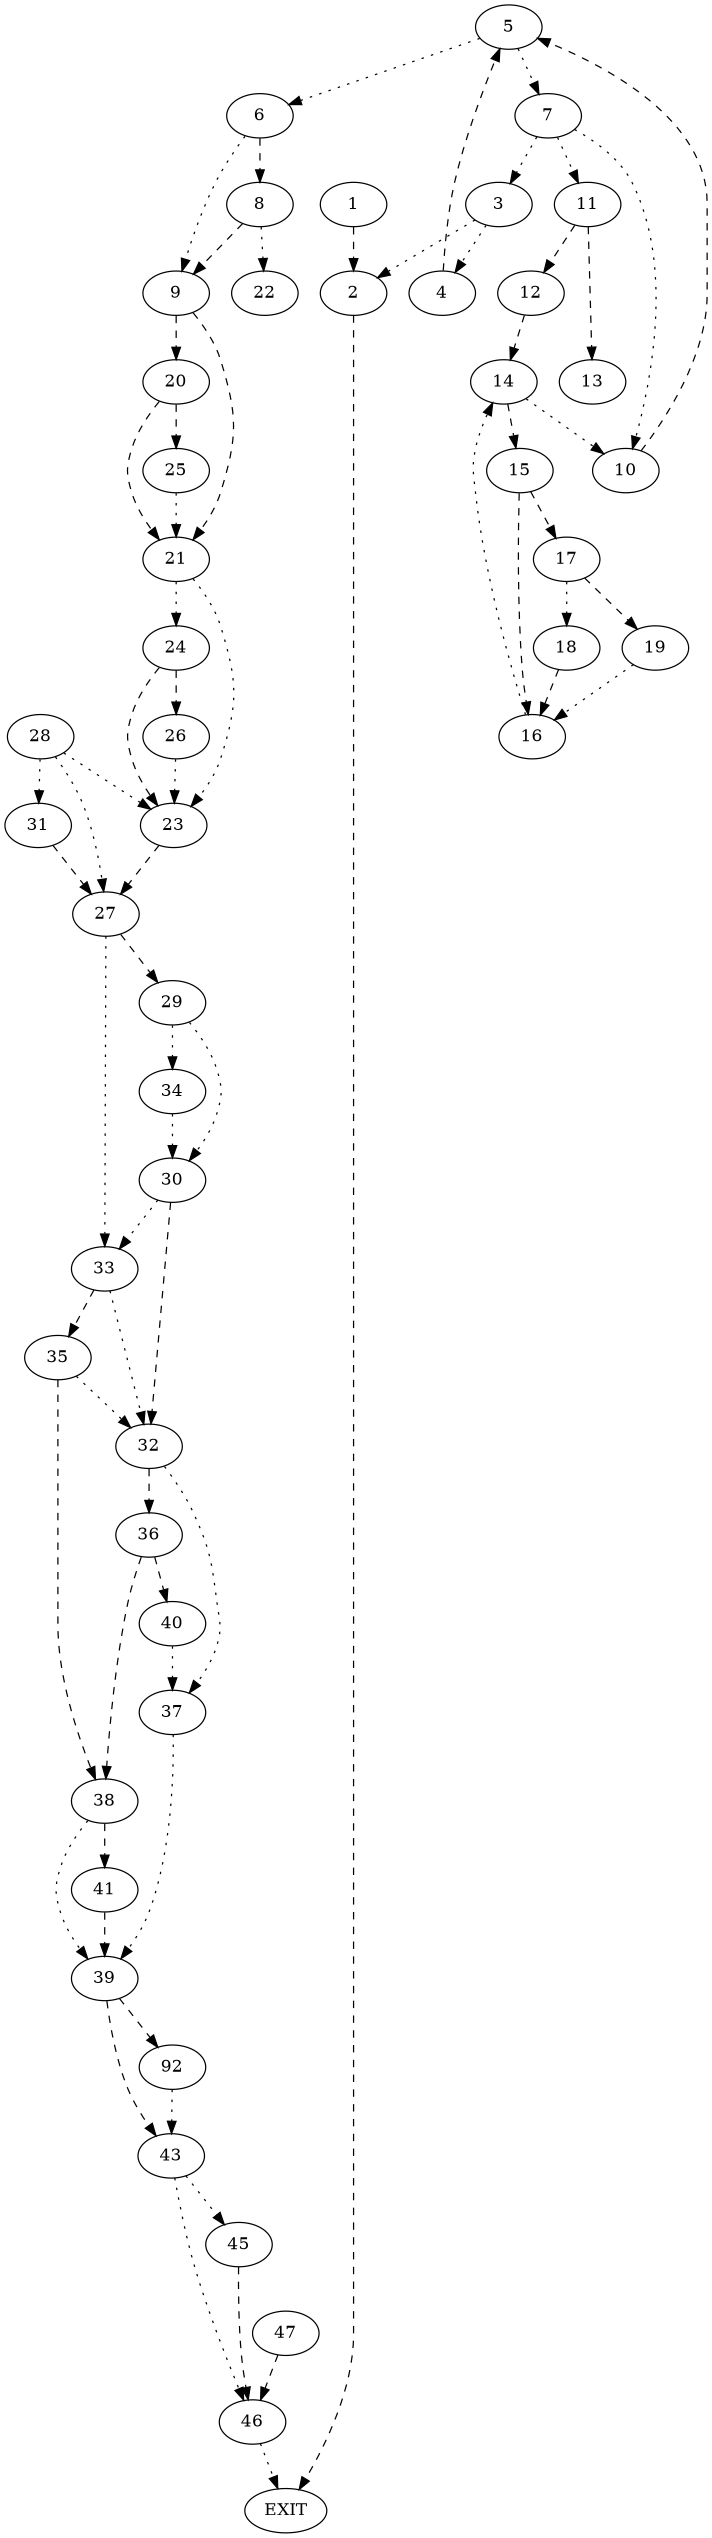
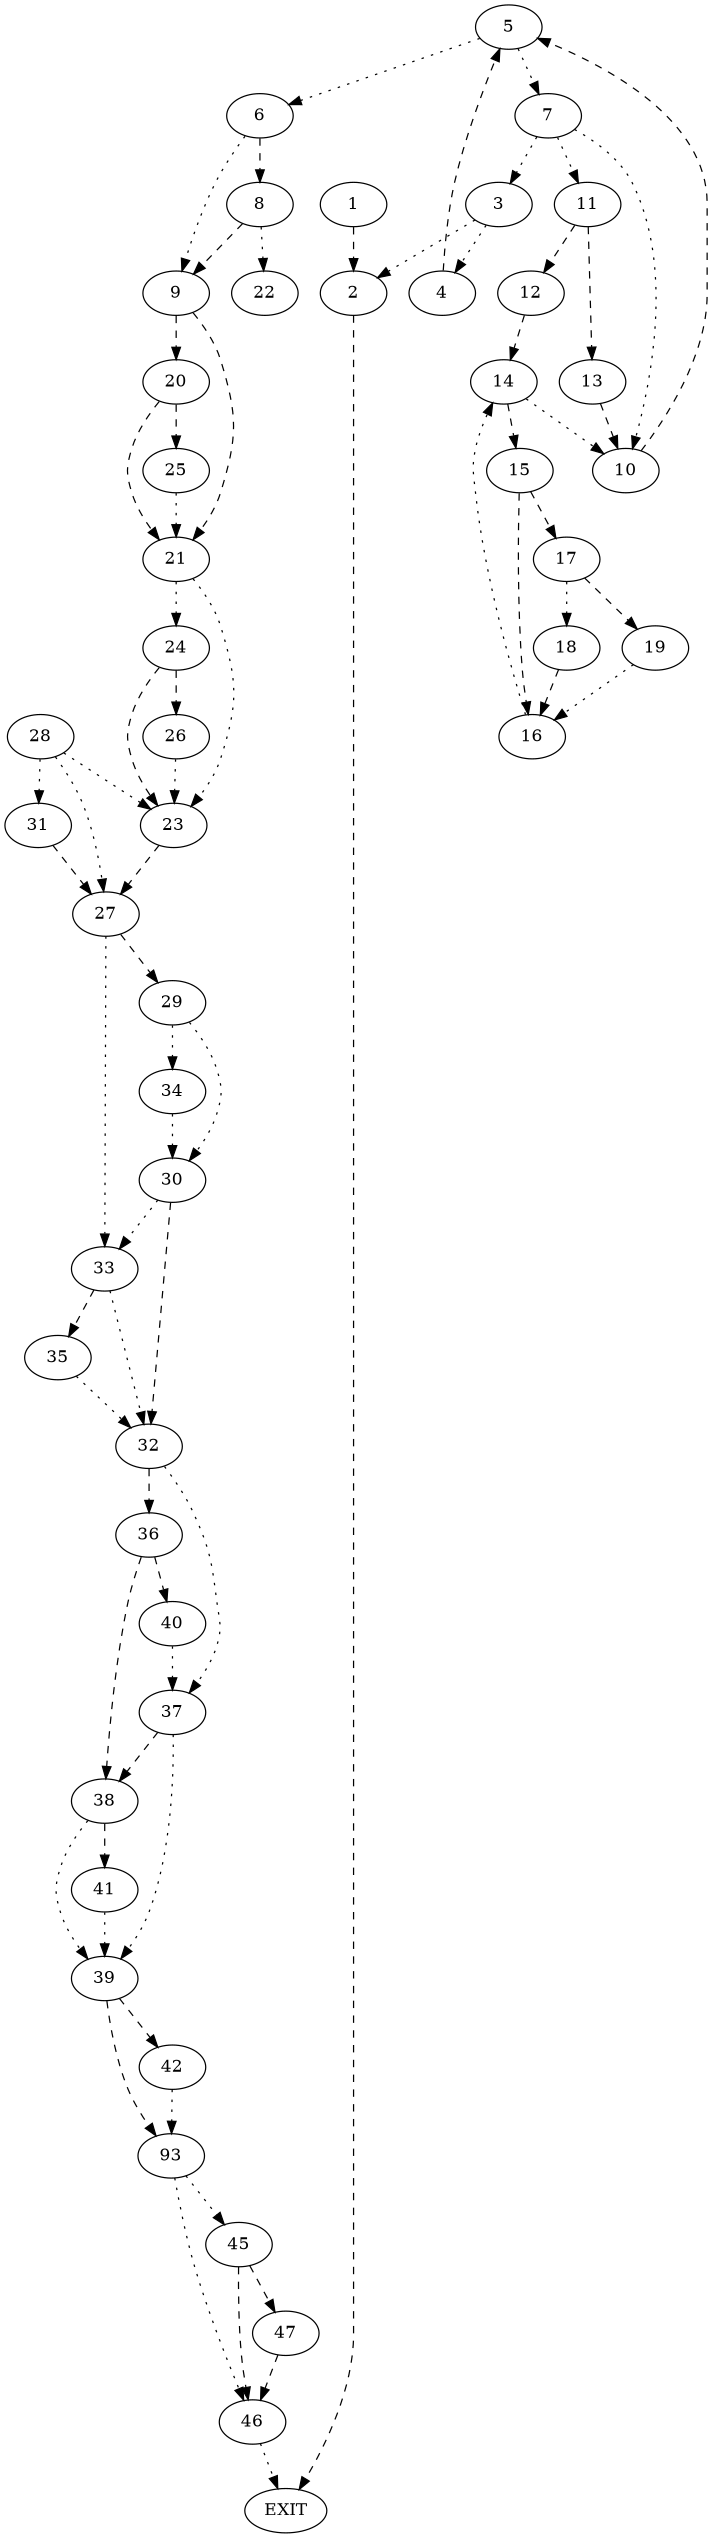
edge "13" -> "10": added
edge "35" -> "38": now "37" -> "38"
edge "41" -> "39": style dashed -> dotted
node "92": label "92" -> "42"
node "43": label "43" -> "93"
edge "45" -> "47": added
